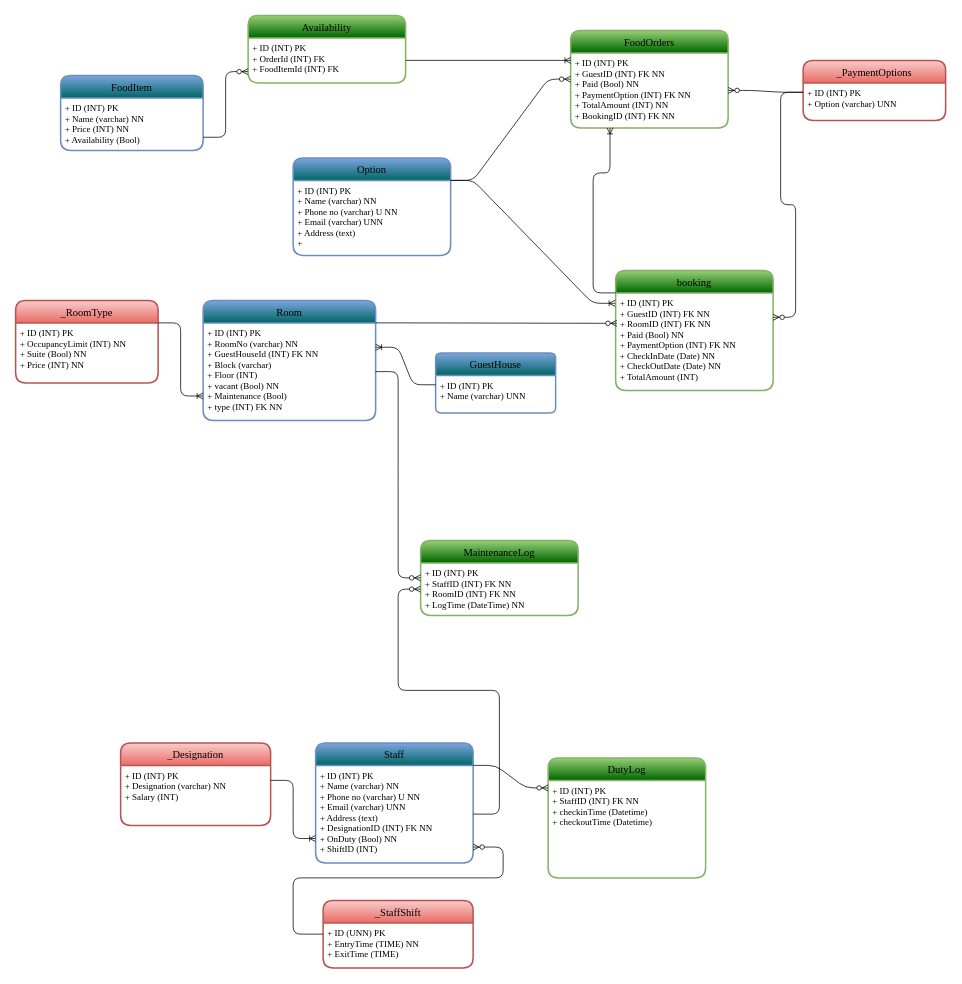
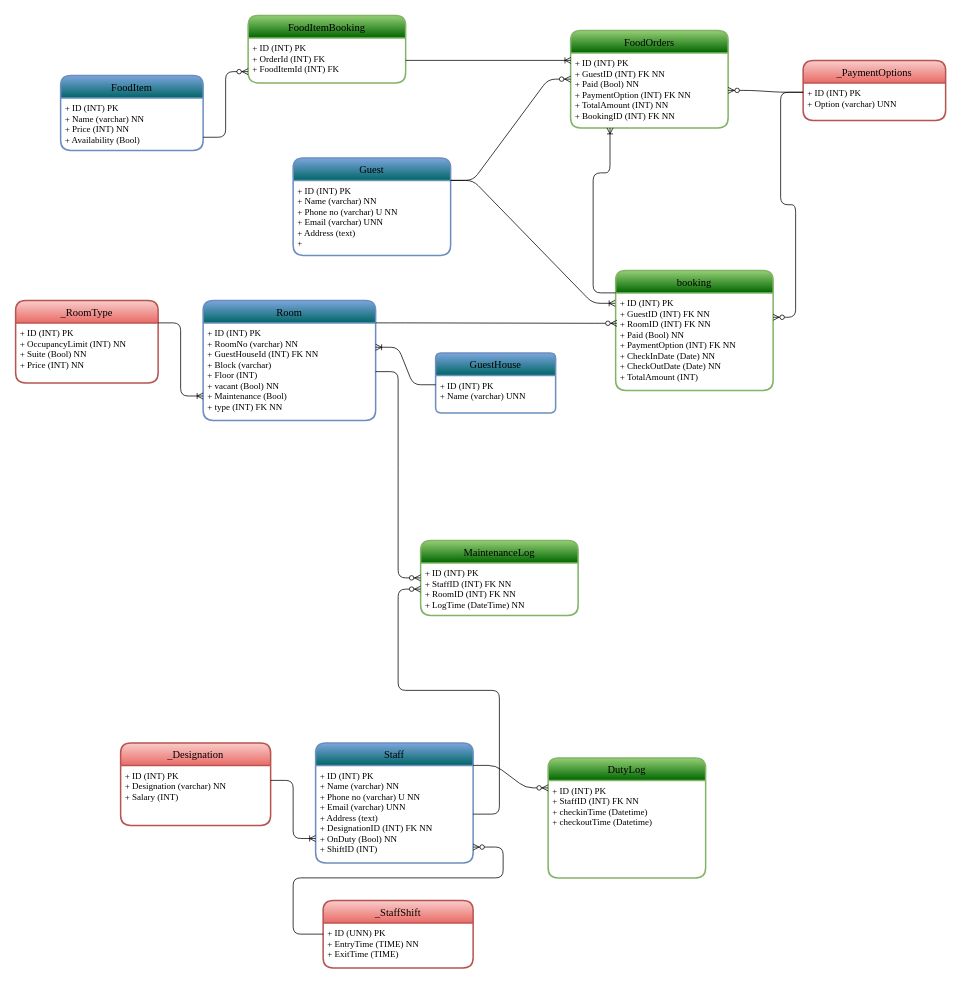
node "Availability": label "Availability" -> "FoodItemBooking"
node "Option": label "Option" -> "Guest"
